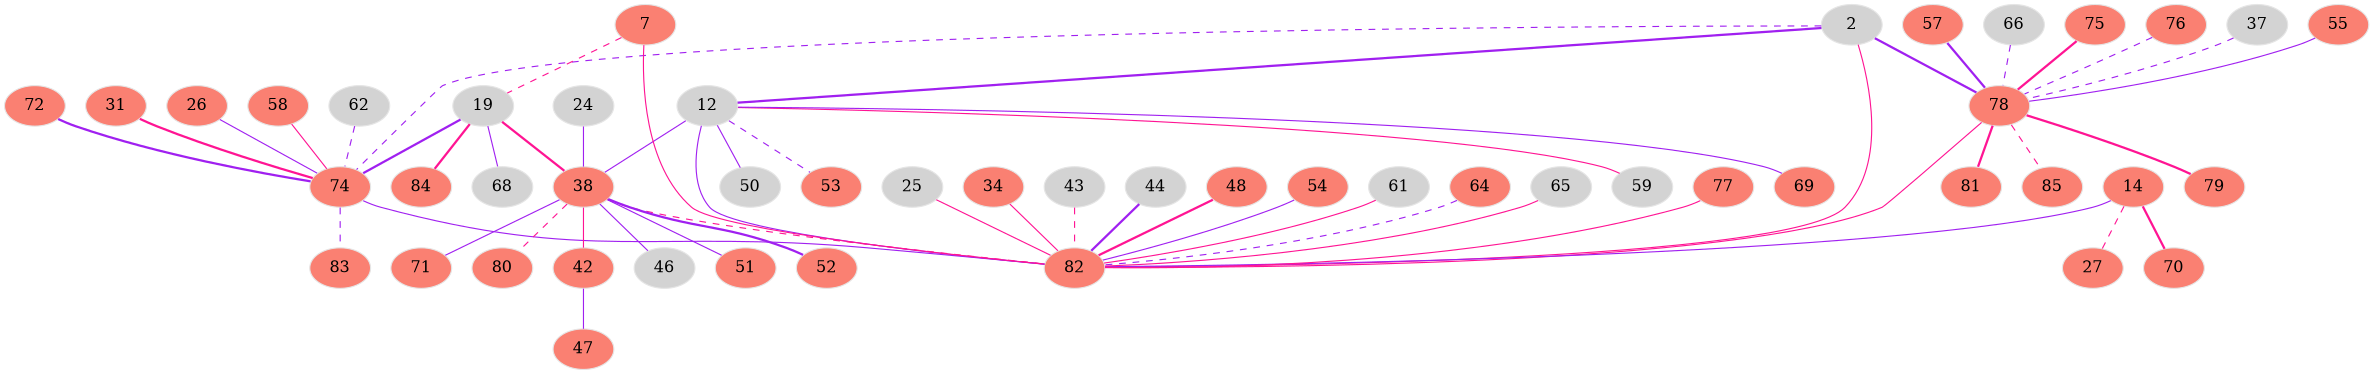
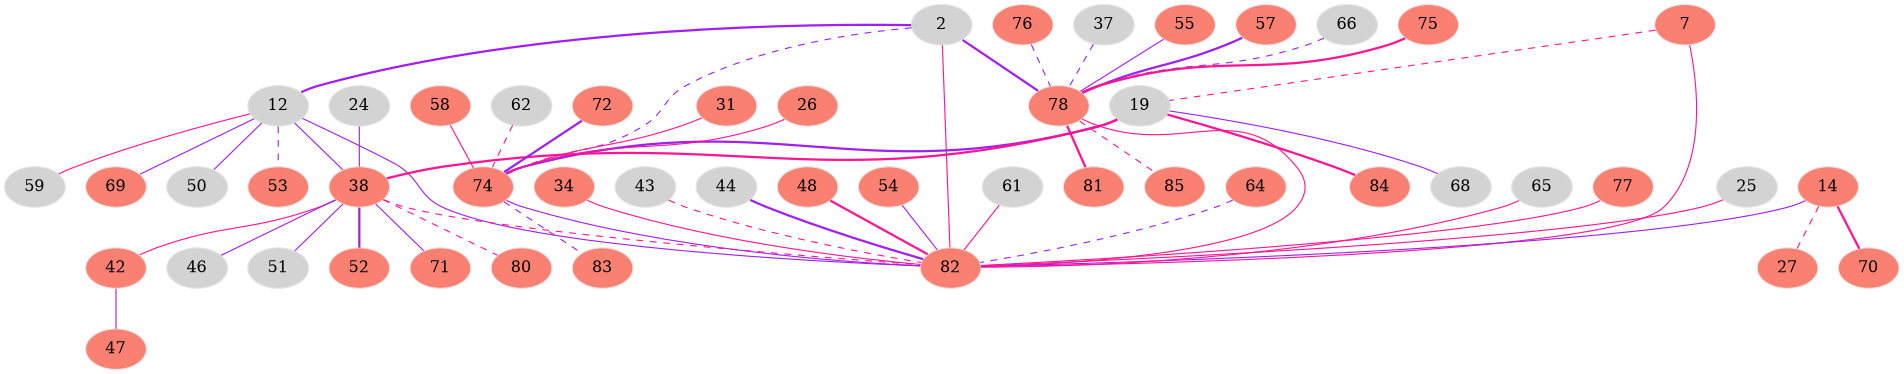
edge "26" -- "74": color purple -> deeppink
edge "62" -- "74": color purple -> deeppink
edge "31" -- "74": style bold -> solid
node "79": removed
node "51": fillcolor salmon -> lightgrey
